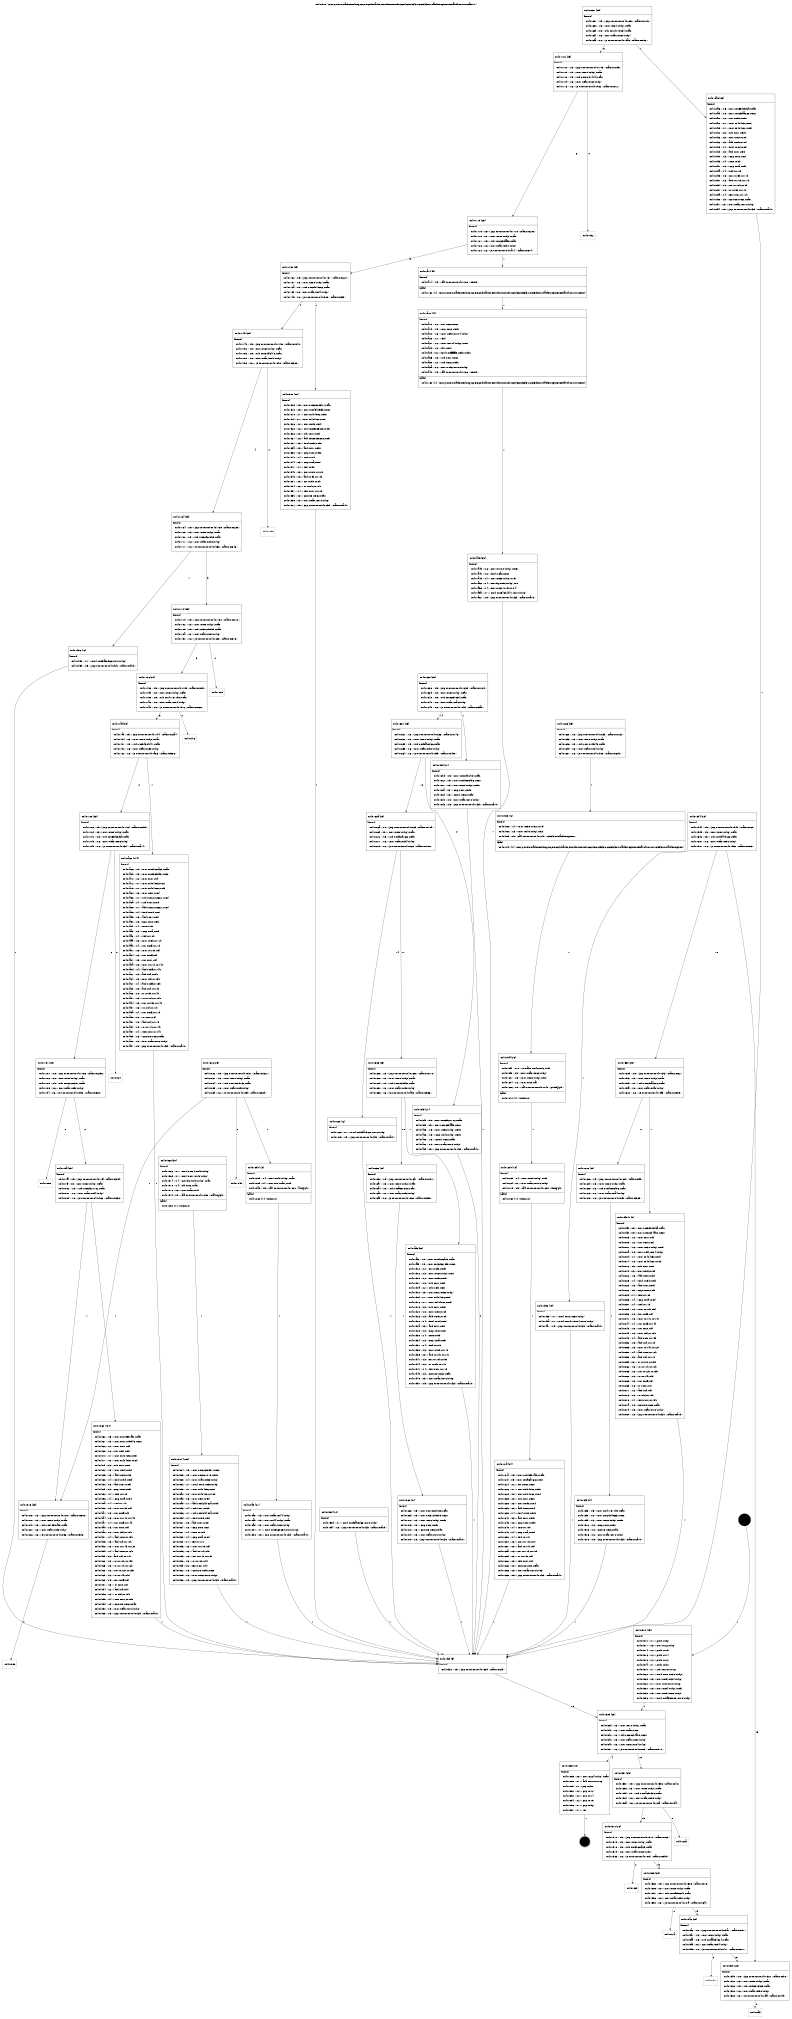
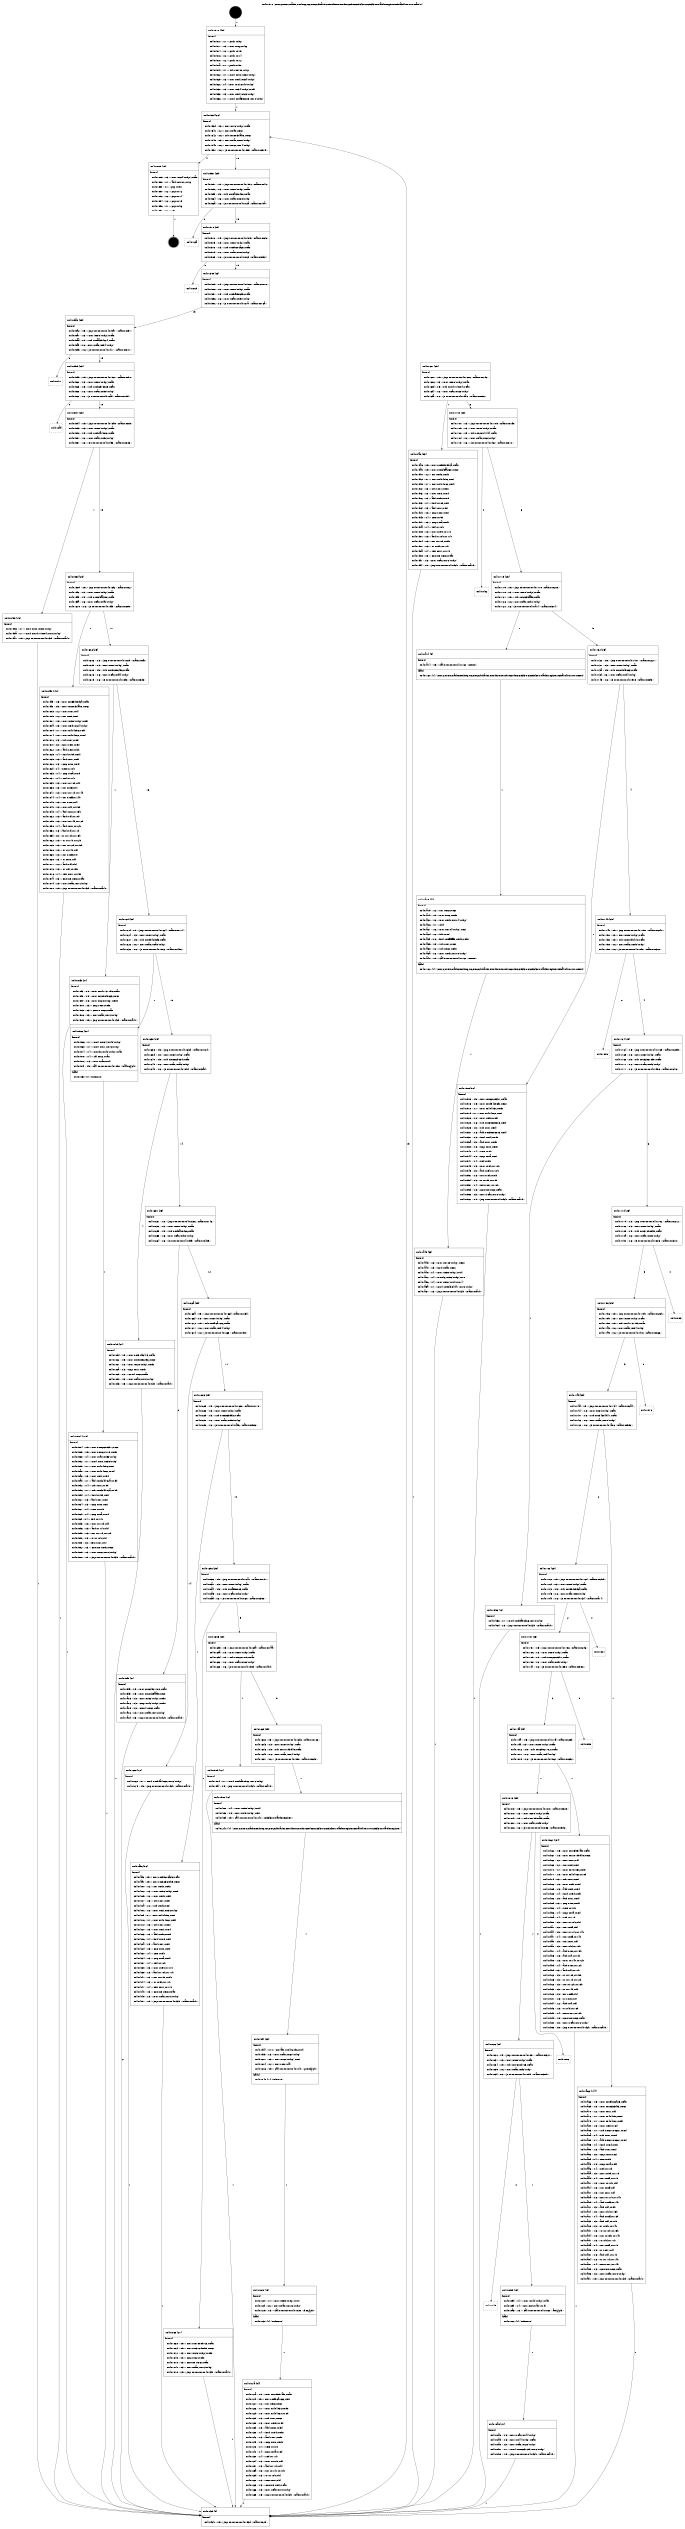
node "0x40161f [25]": added
edge "0x40182c [25]" -> "0x401813 [25]": reversed
edge "0x4015d4 [25]" -> "0x4015bb [25]": reversed
node "0x4016b5 [25]": added
node "0x401c7a": removed
